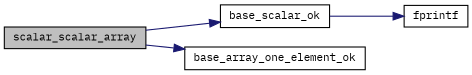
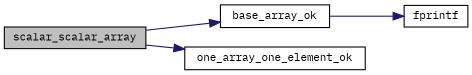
node "base_scalar_ok": label "base_scalar_ok" -> "base_array_ok"
node "base_array_one_element_ok": label "base_array_one_element_ok" -> "one_array_one_element_ok"
